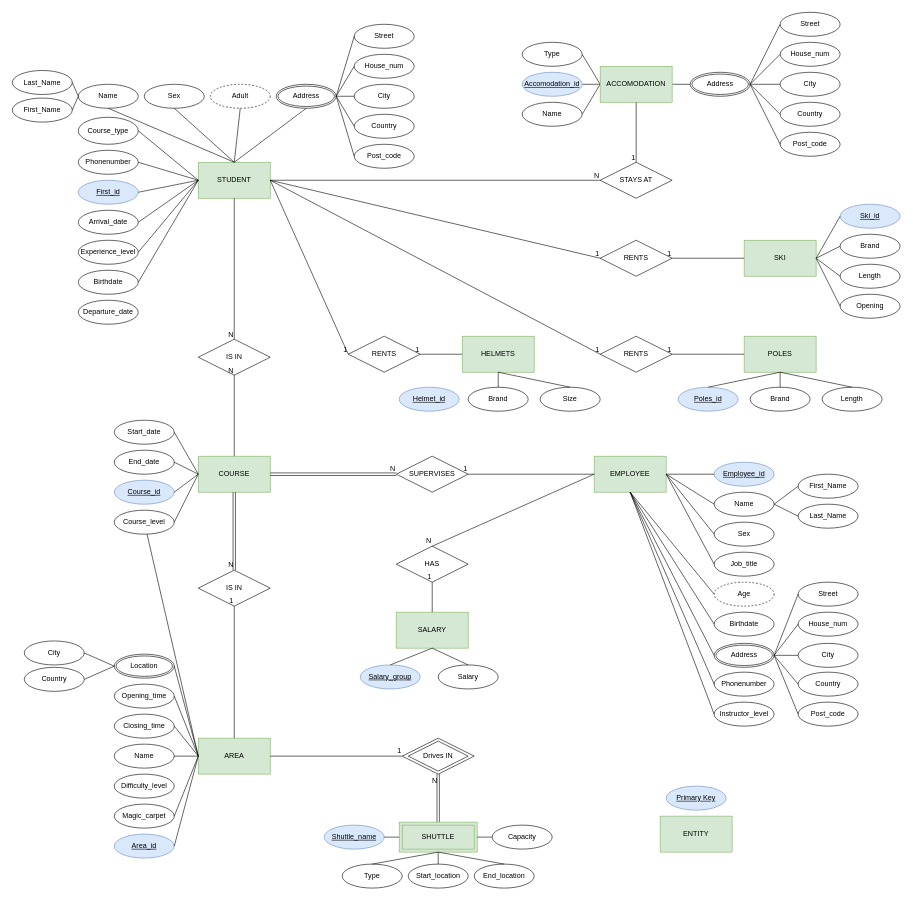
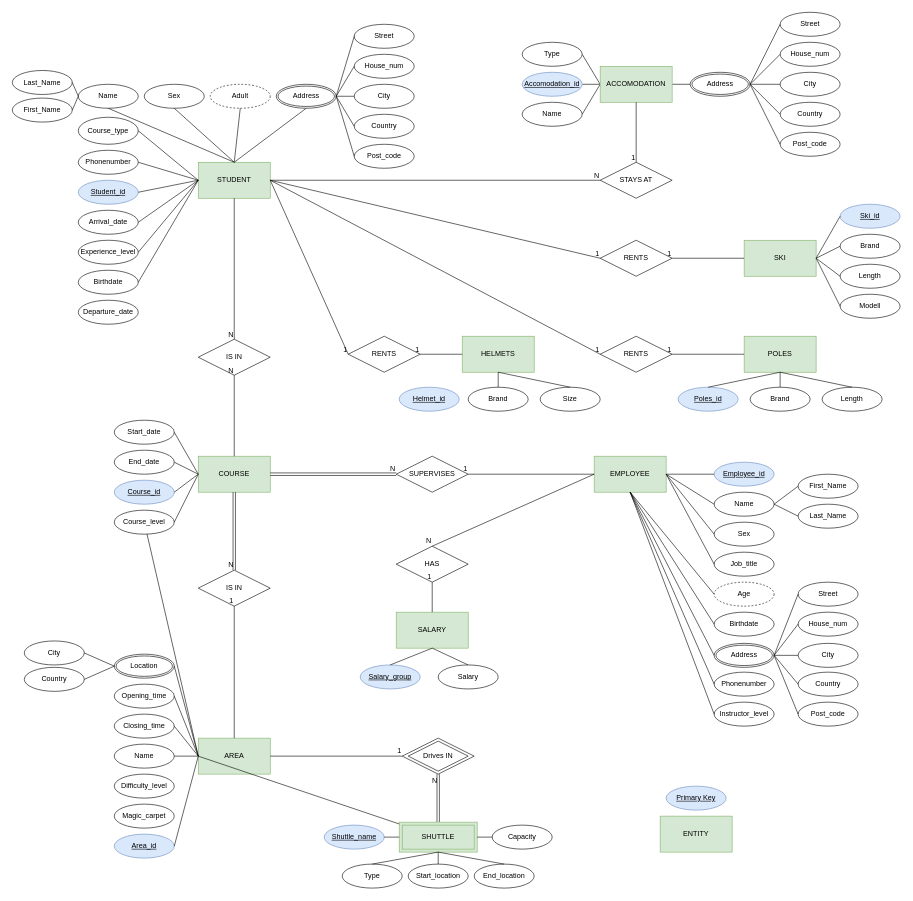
node "First_id": label "First_id" -> "Student_id"
node "Opening": label "Opening" -> "Modell"
edge "AREA" -- "Magic_carpet": now "AREA" -- "SHUTTLE"
